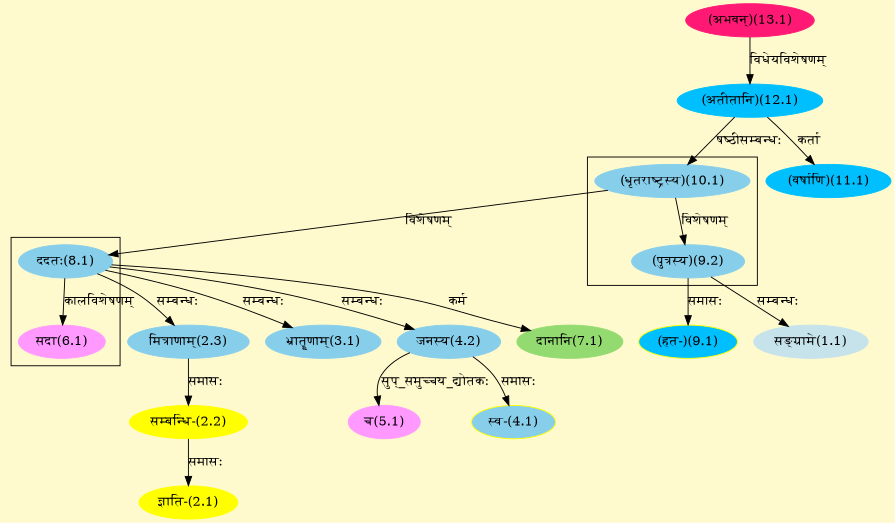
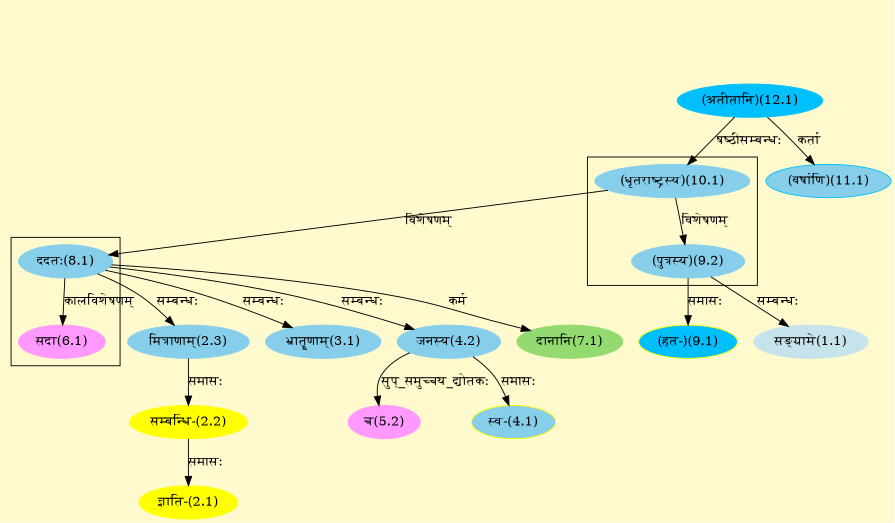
node "(अभवन्)(13.1)": removed
node "(वर्षाणि)(11.1)": fillcolor #00bfff -> #87ceeb
node "च(5.1)": label "च(5.1)" -> "च(5.2)"
